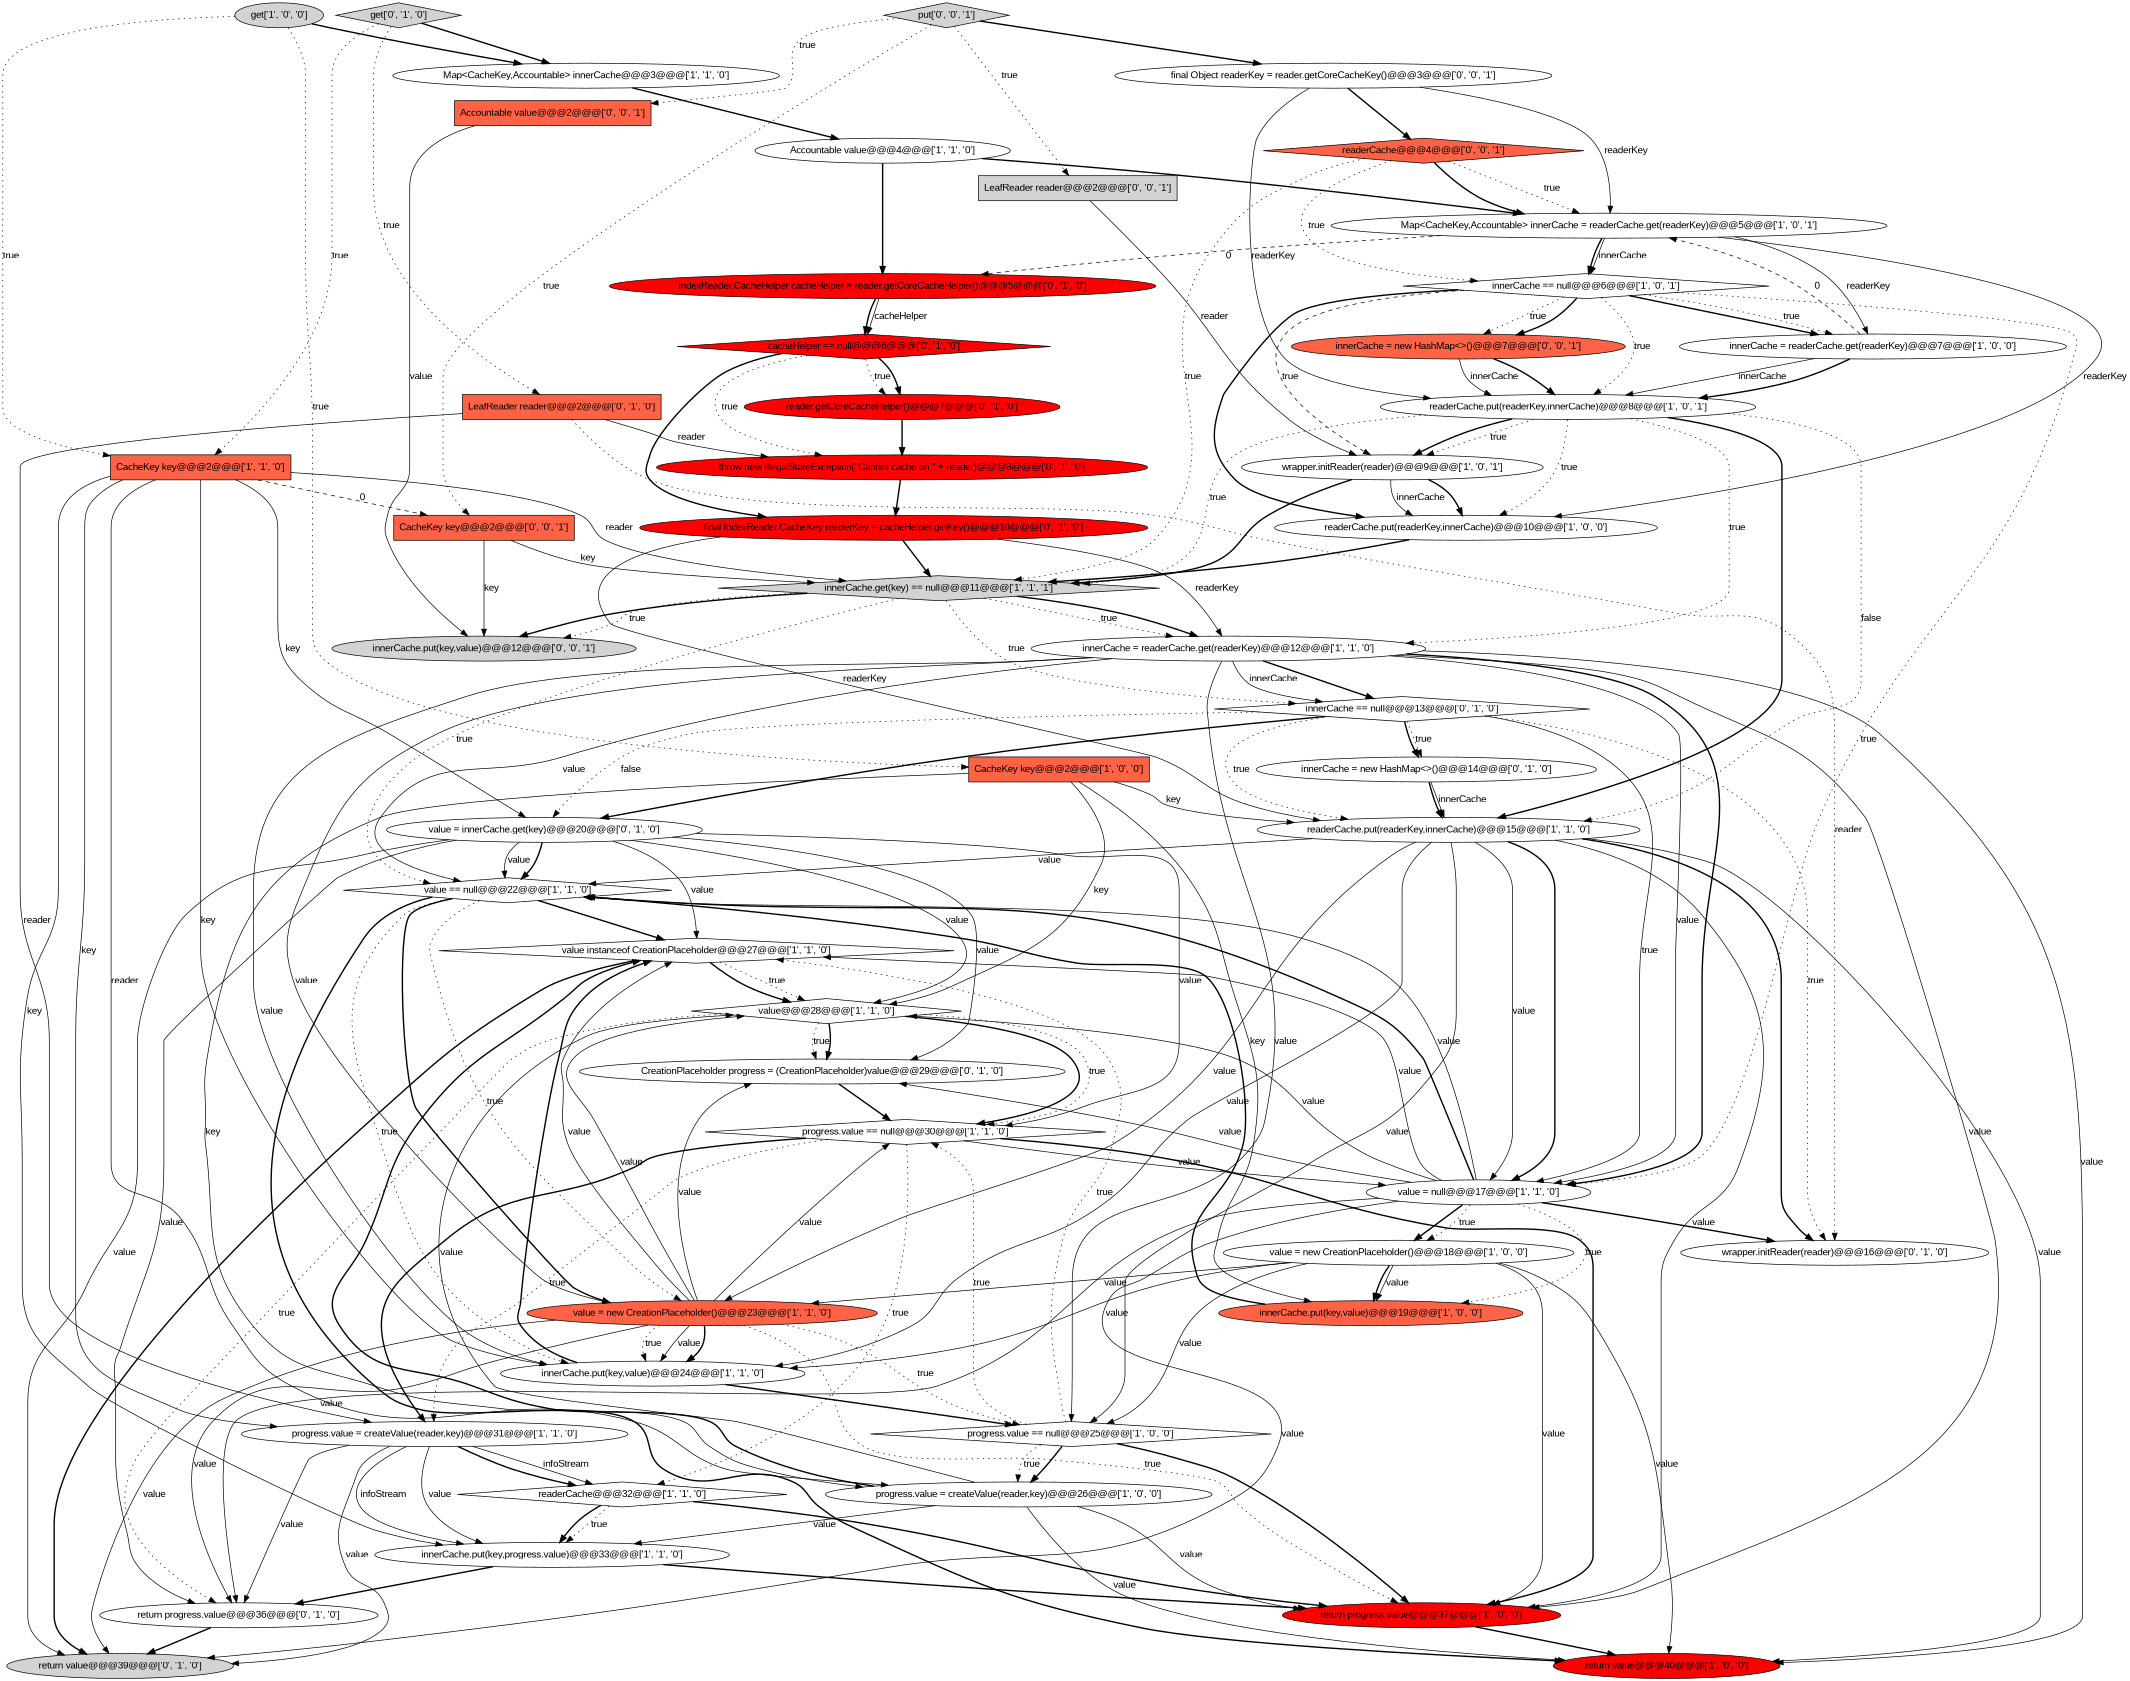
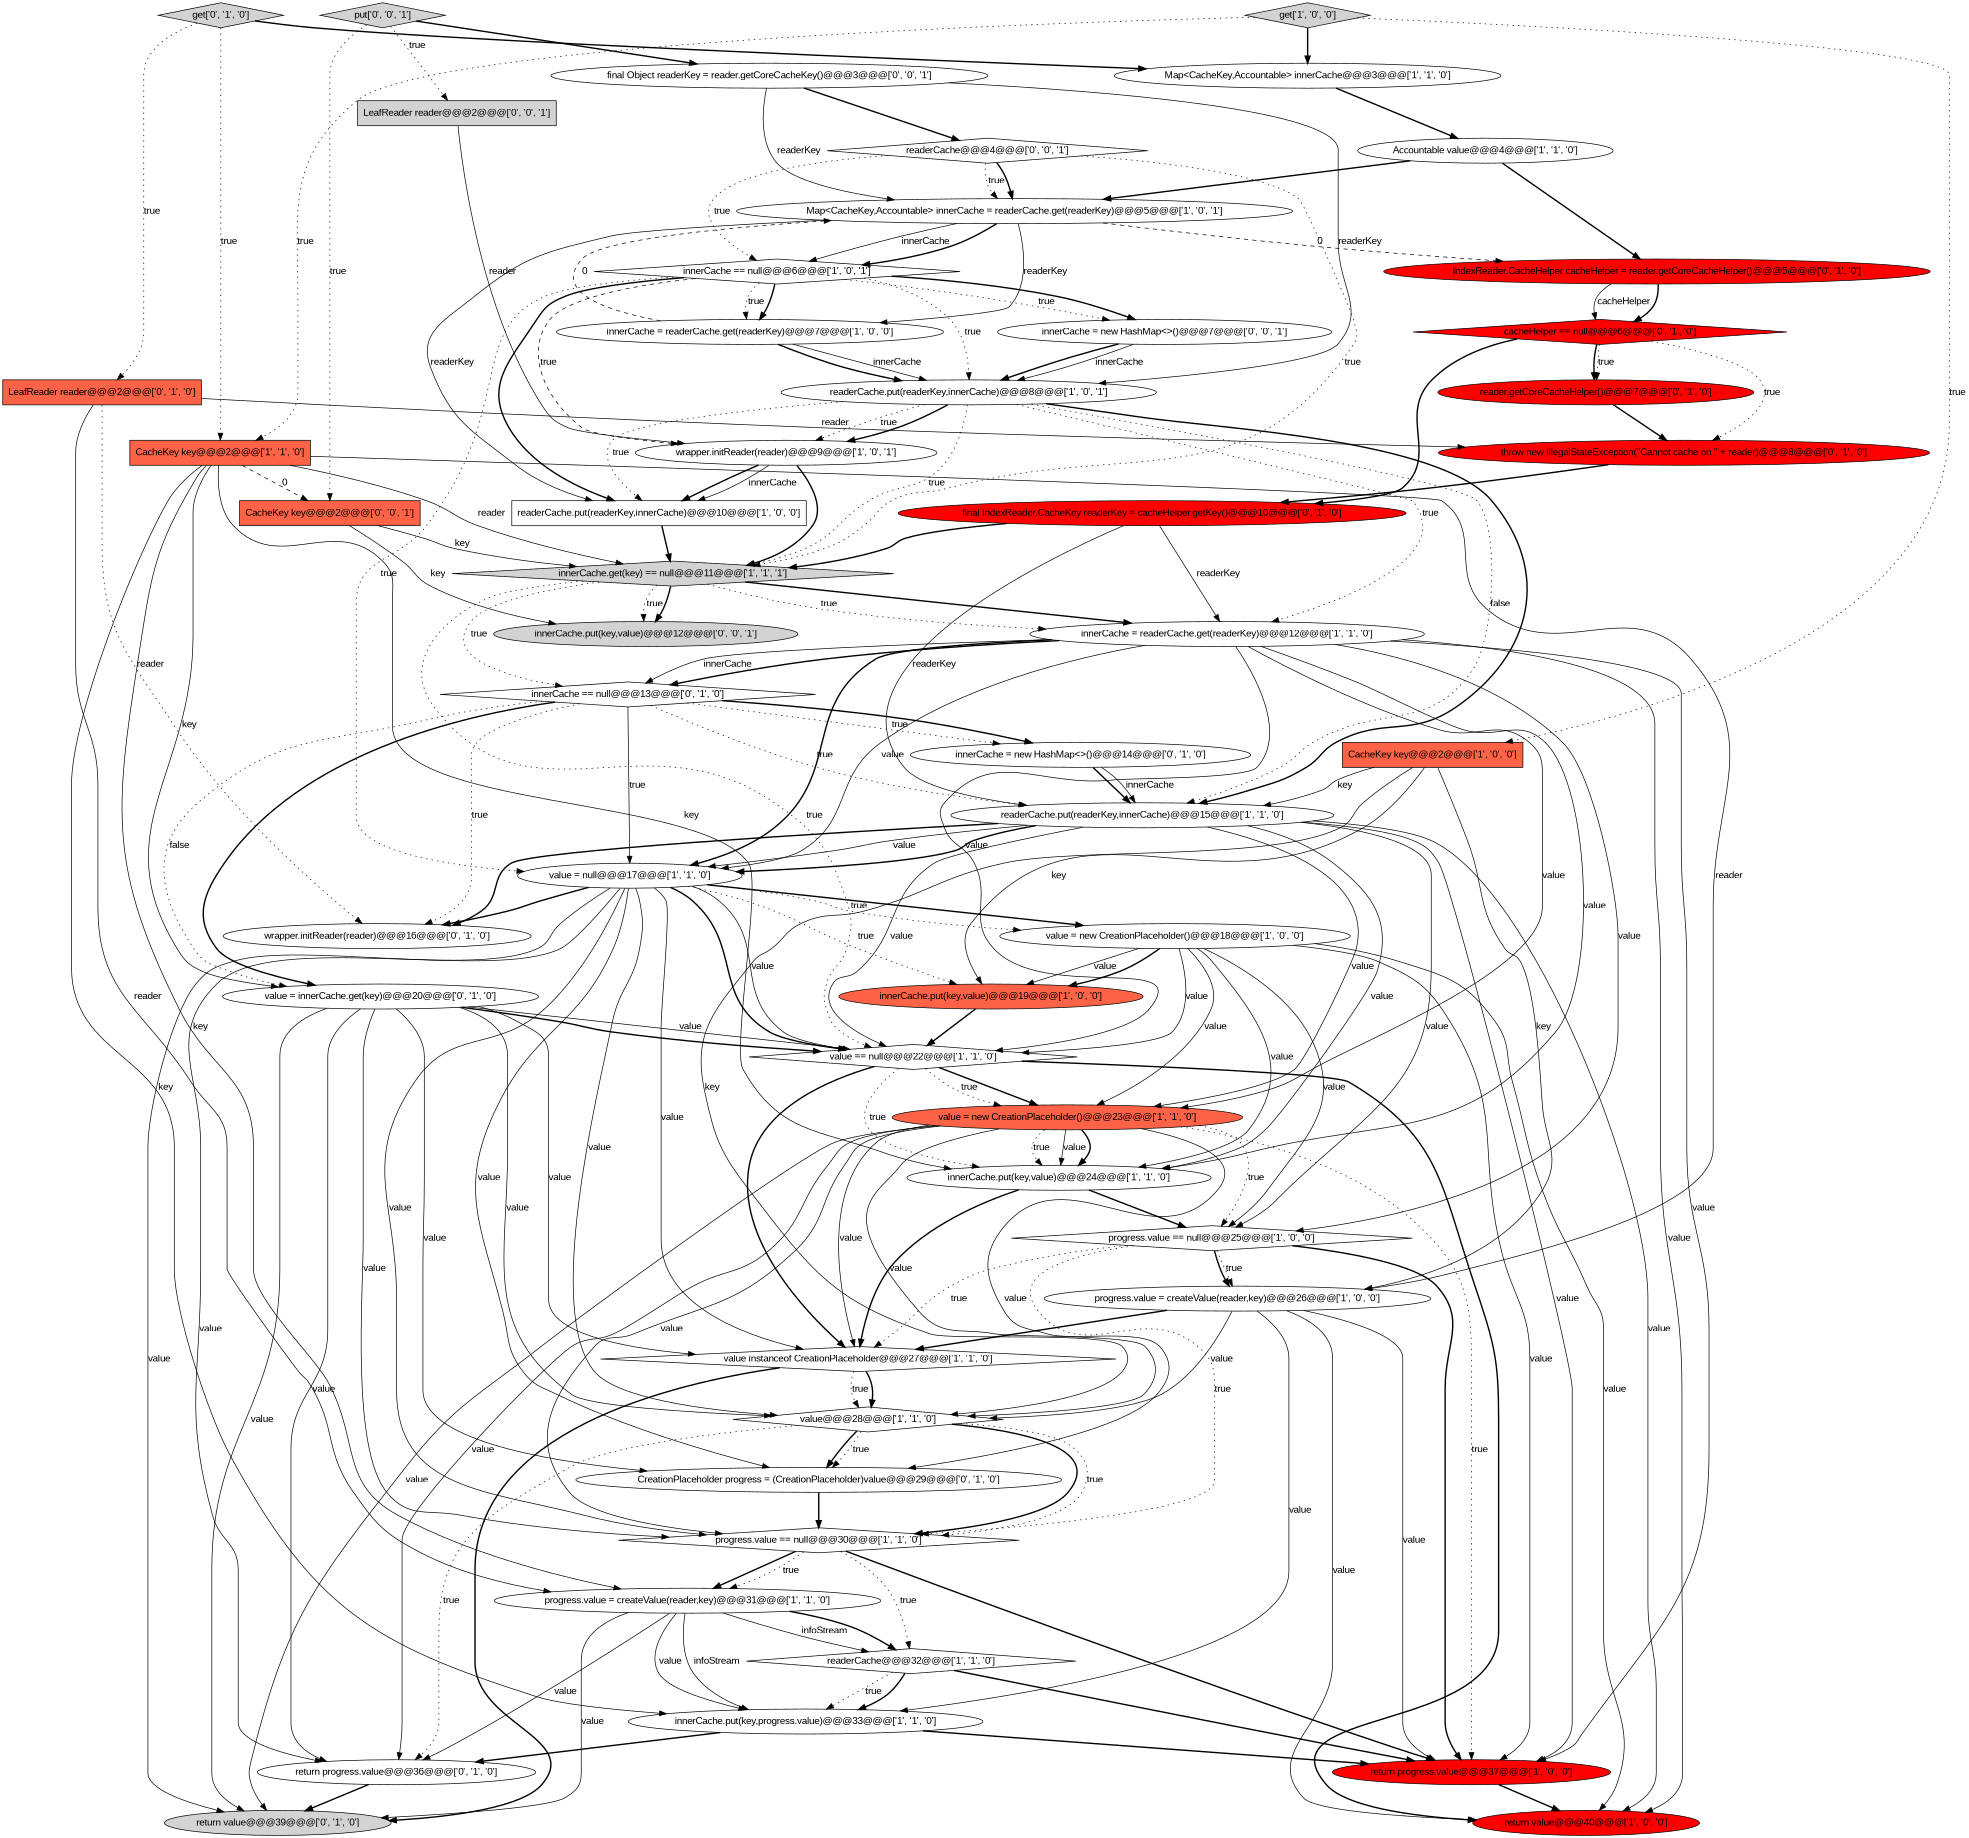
node "get['1', '0', '0']": shape ellipse -> diamond
node "Accountable value@@@2@@@['0', '0', '1']": removed
node "readerCache@@@4@@@['0', '0', '1']": fillcolor tomato -> white
node "innerCache = new HashMap<>()@@@7@@@['0', '0', '1']": fillcolor tomato -> white
node "readerCache.put(readerKey,innerCache)@@@10@@@['1', '0', '0']": shape ellipse -> box
edge "value = new CreationPlaceholder()@@@18@@@['1', '0', '0']" -> "value == null@@@22@@@['1', '1', '0']": added, label "value"
edge "progress.value == null@@@30@@@['1', '1', '0']" -> "value = null@@@17@@@['1', '1', '0']": reversed
